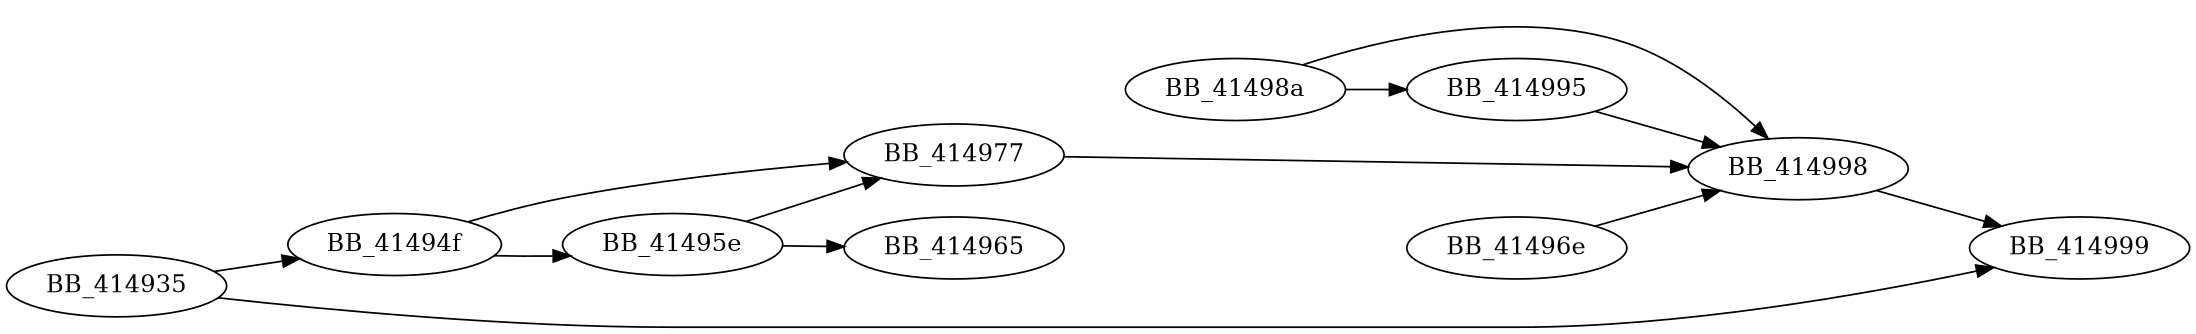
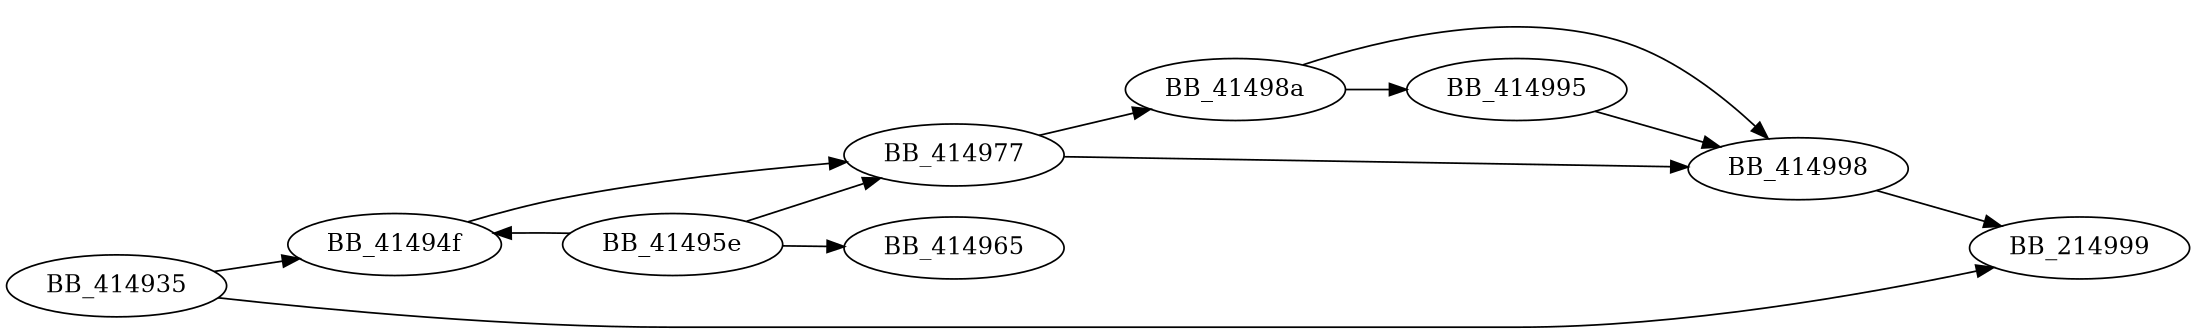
edge "BB_414977" -> "BB_41498a": added
node "BB_41496e": removed
node "BB_414999": label "BB_414999" -> "BB_214999"
edge "BB_41494f" -> "BB_41495e": reversed
